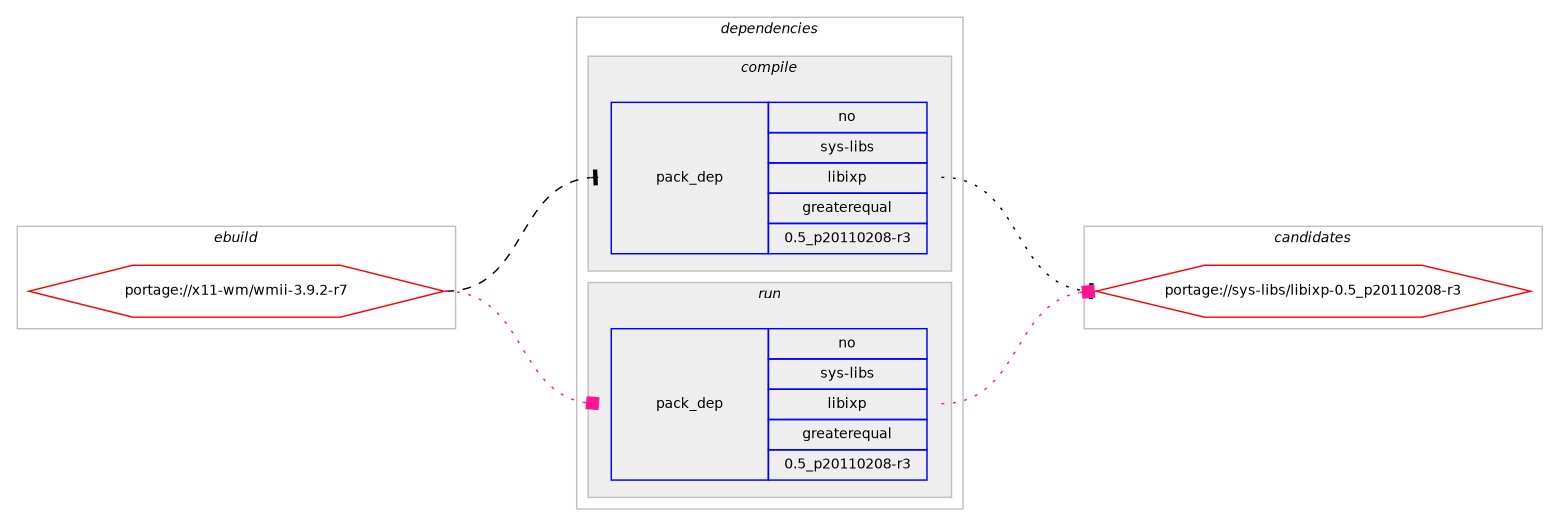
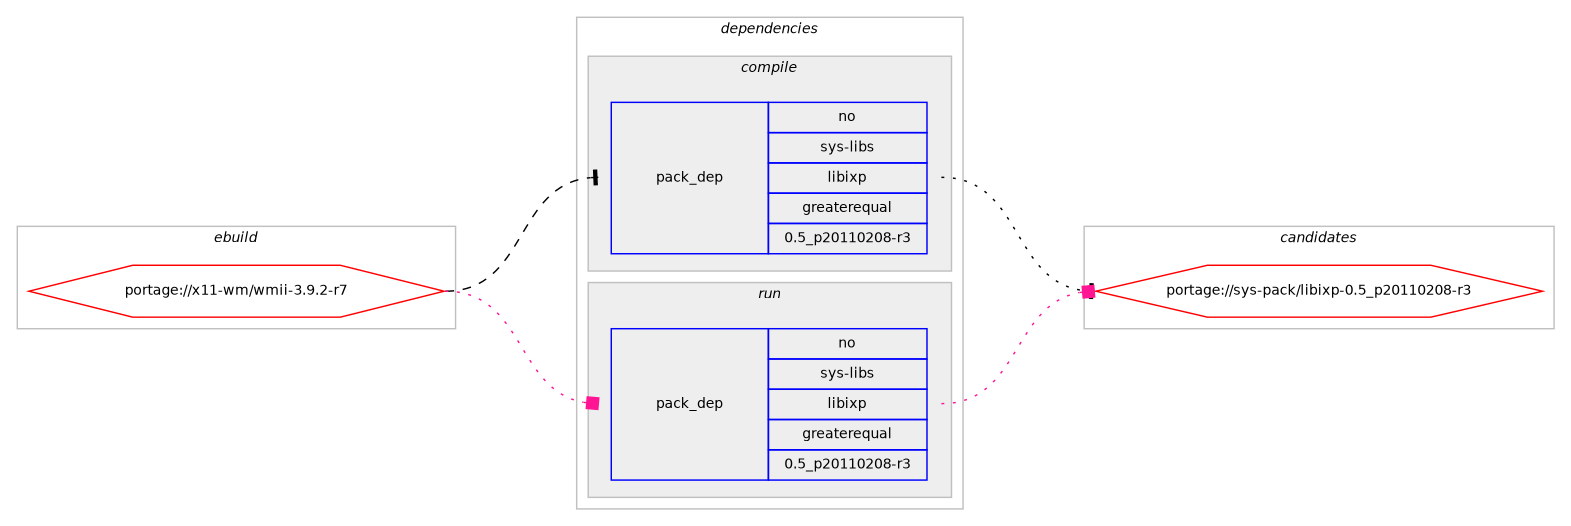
node "portage://sys-libs/libixp-0.5_p20110208-r3": label "portage://sys-libs/libixp-0.5_p20110208-r3" -> "portage://sys-pack/libixp-0.5_p20110208-r3"
